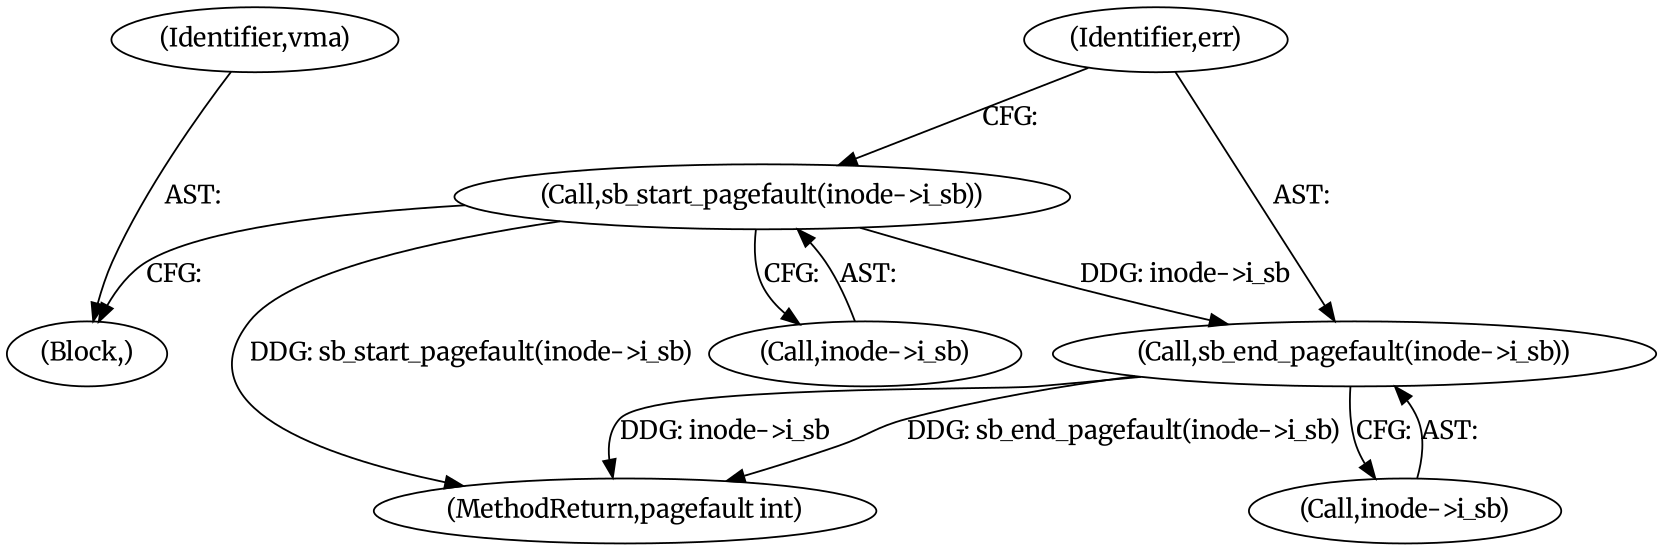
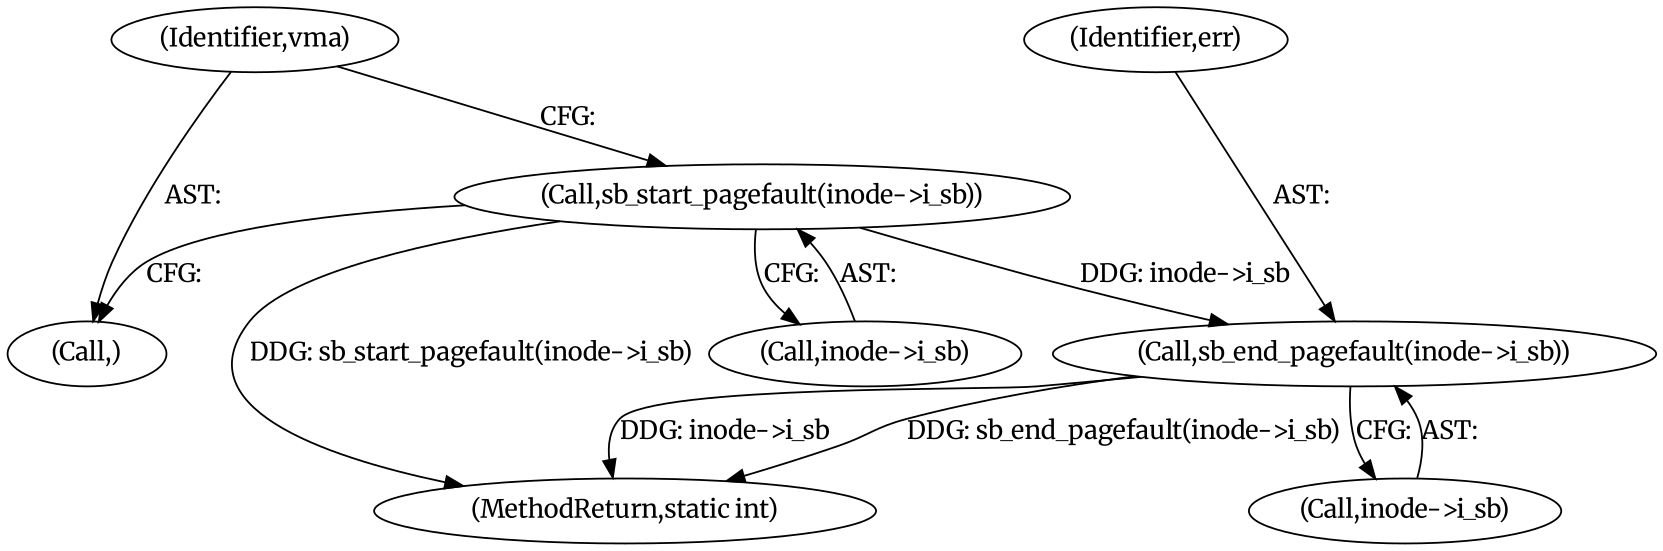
edge "(Identifier,err)" -> "(Call,sb_start_pagefault(inode->i_sb))": now "(Identifier,vma)" -> "(Call,sb_start_pagefault(inode->i_sb))"
node "(Block,)": label "(Block,)" -> "(Call,)"
node "(MethodReturn,pagefault int)": label "(MethodReturn,pagefault int)" -> "(MethodReturn,static int)"
